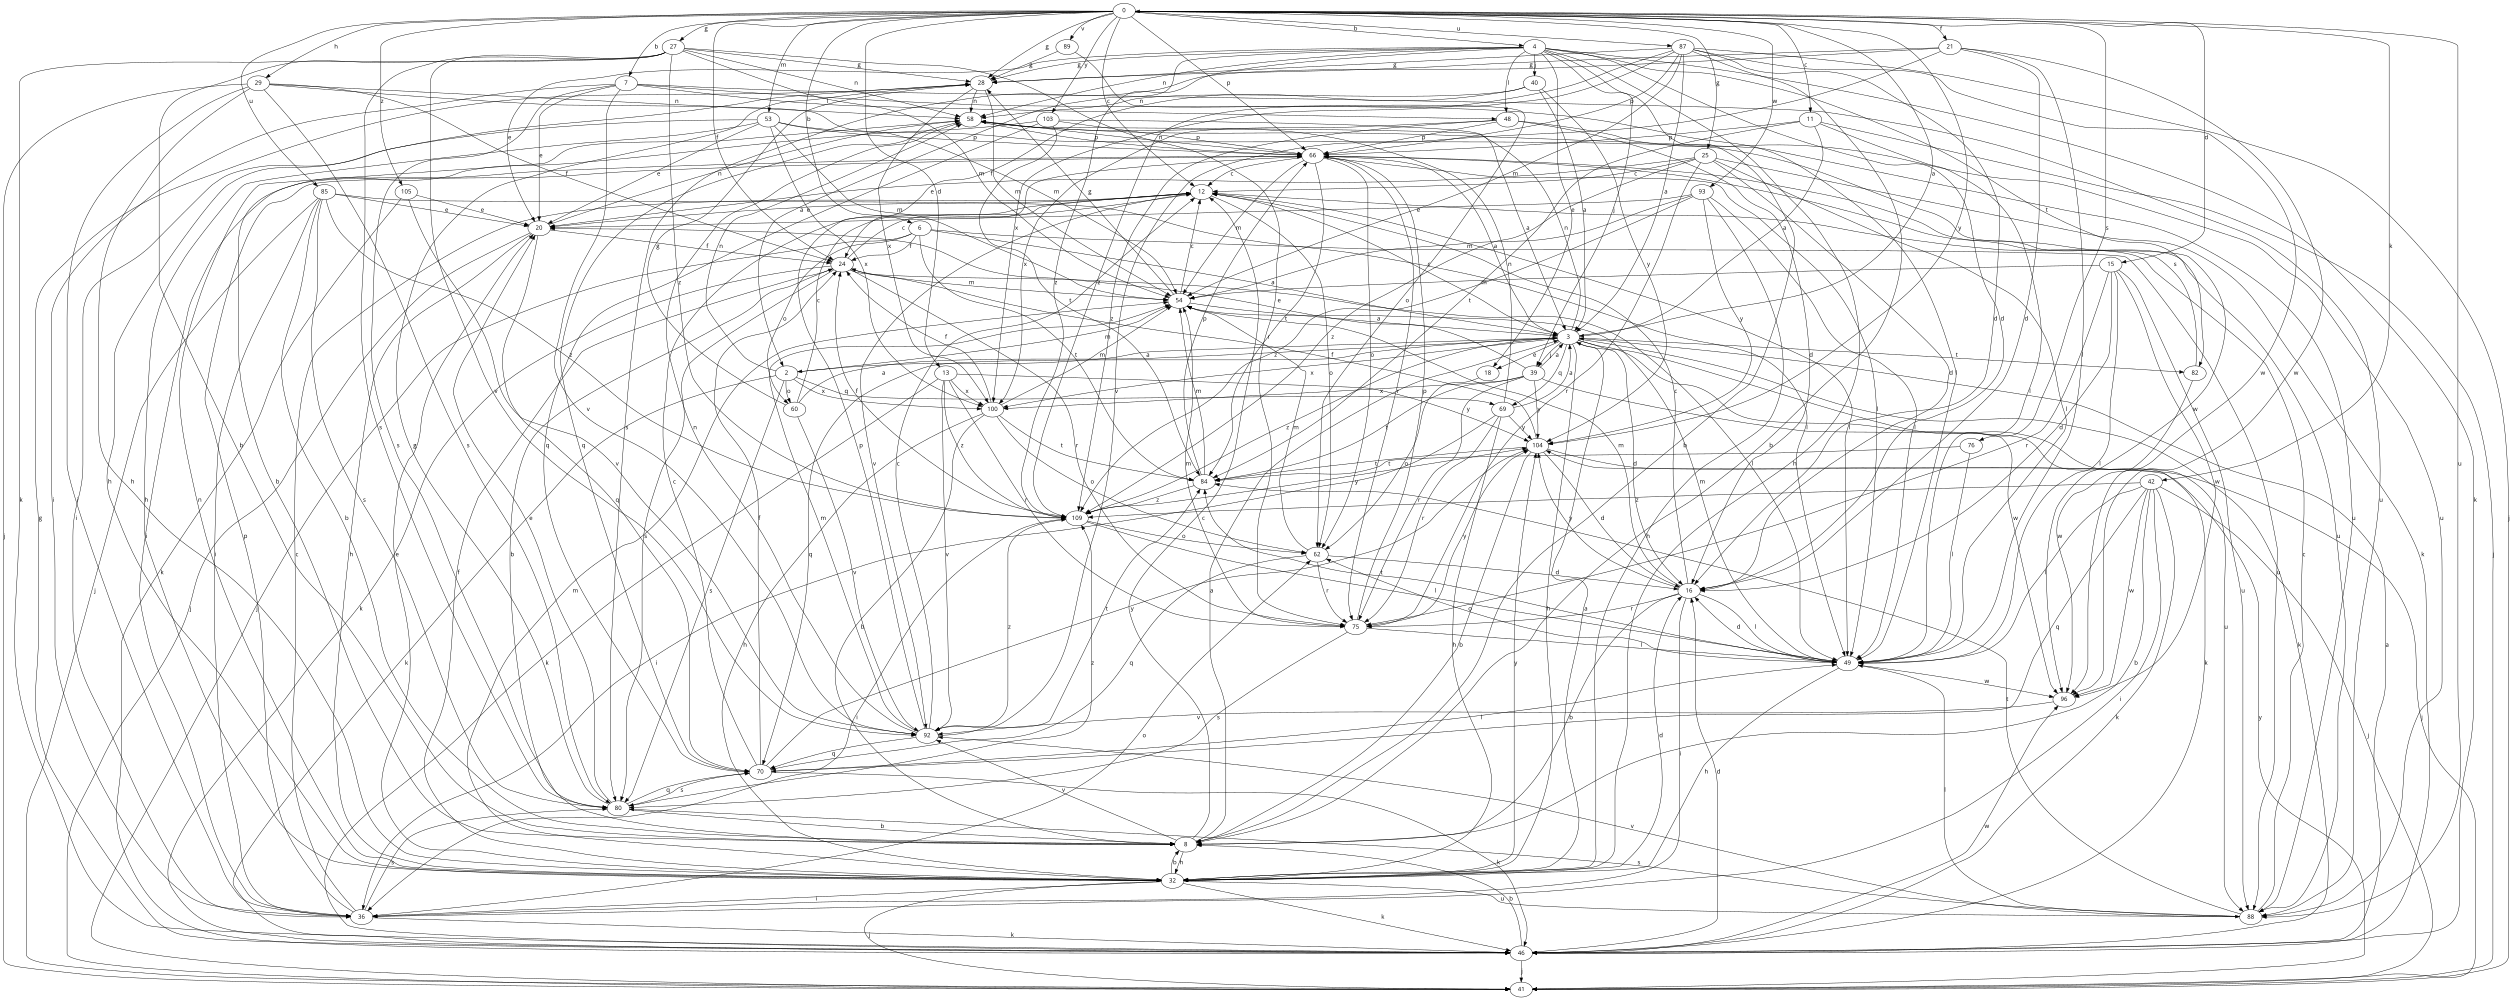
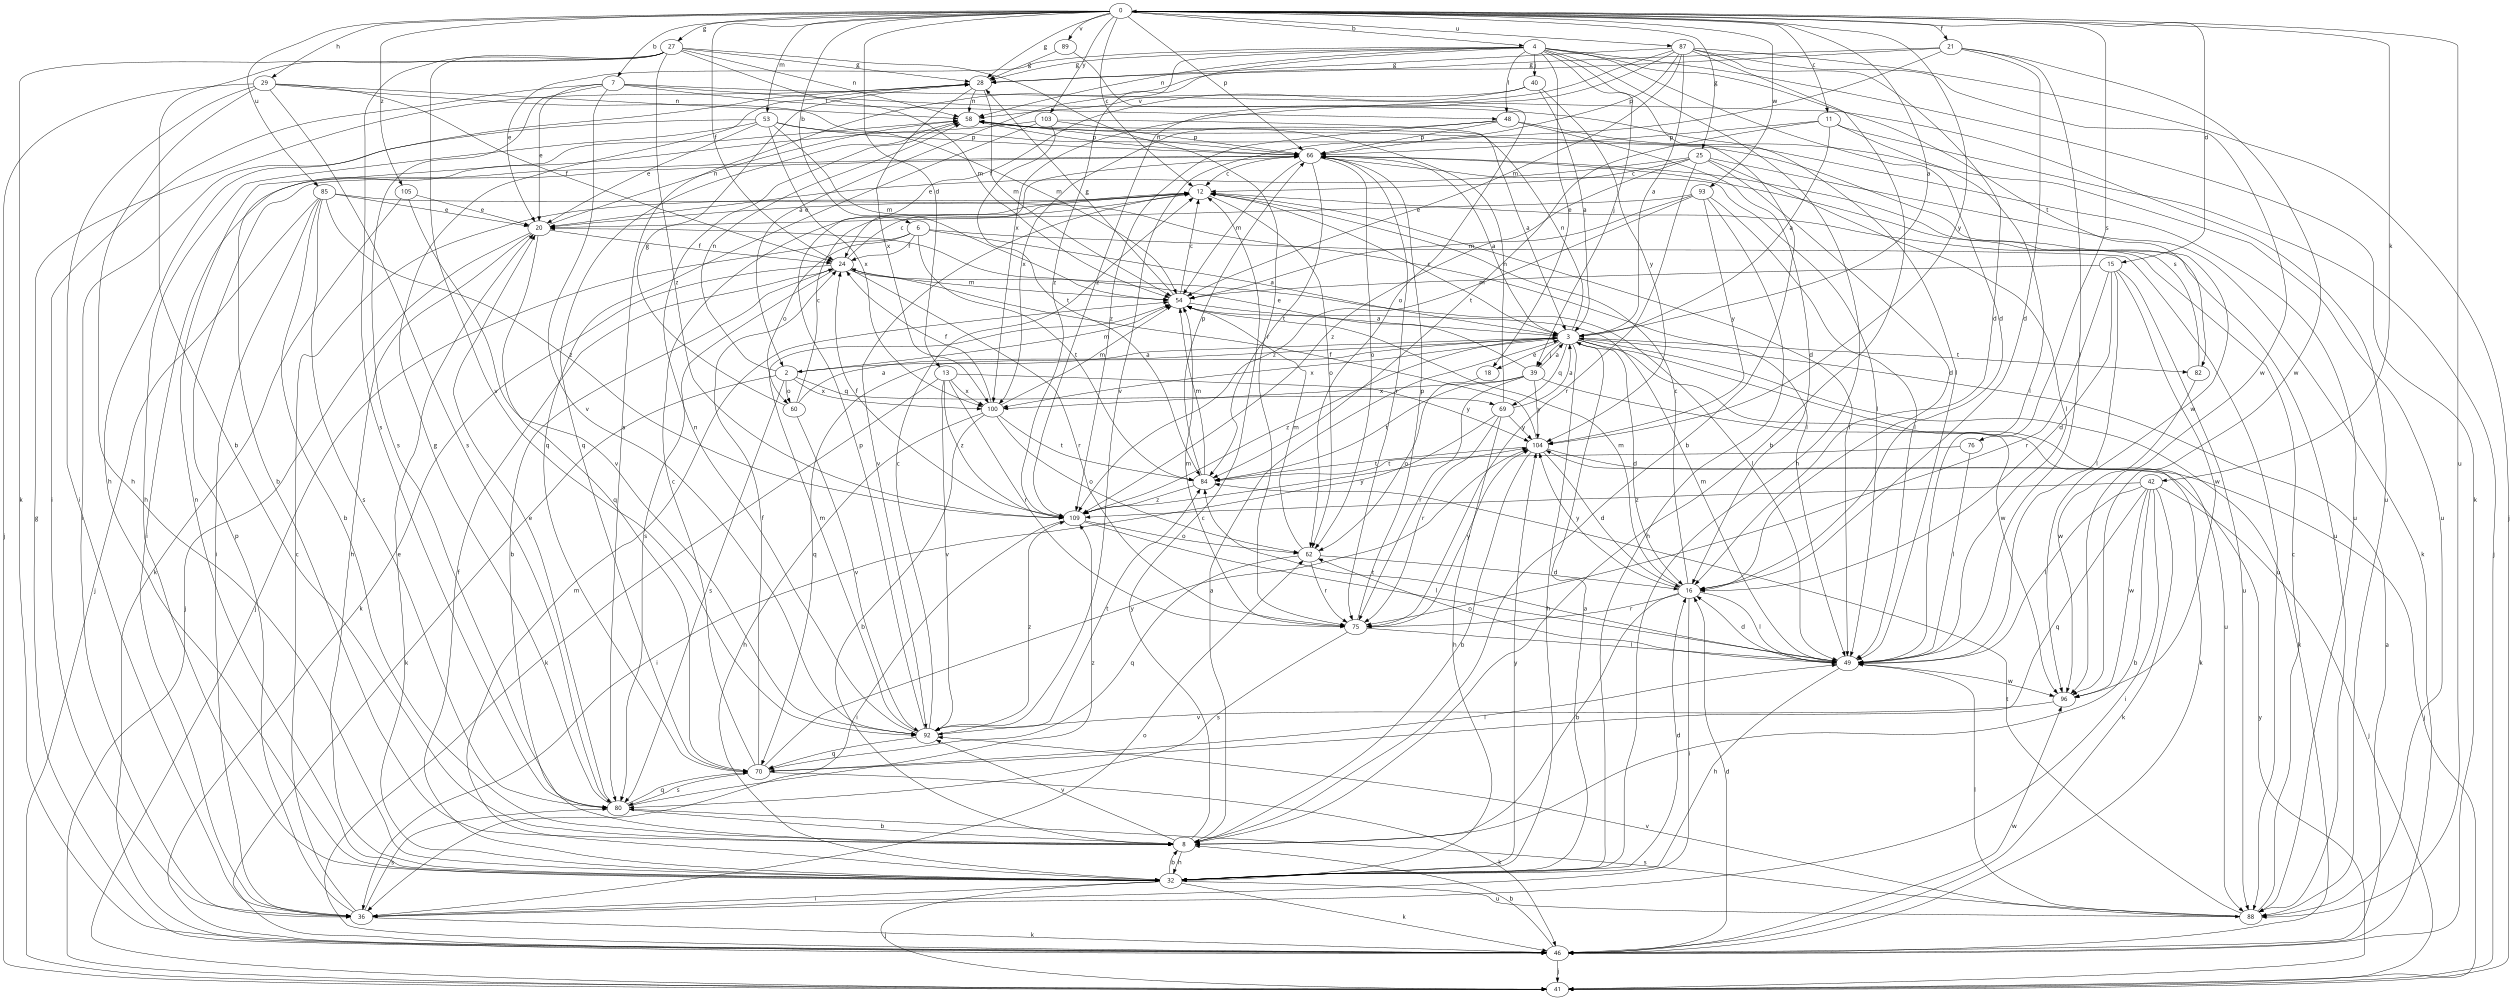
edge "40" -> "58": label "n" -> "v"
